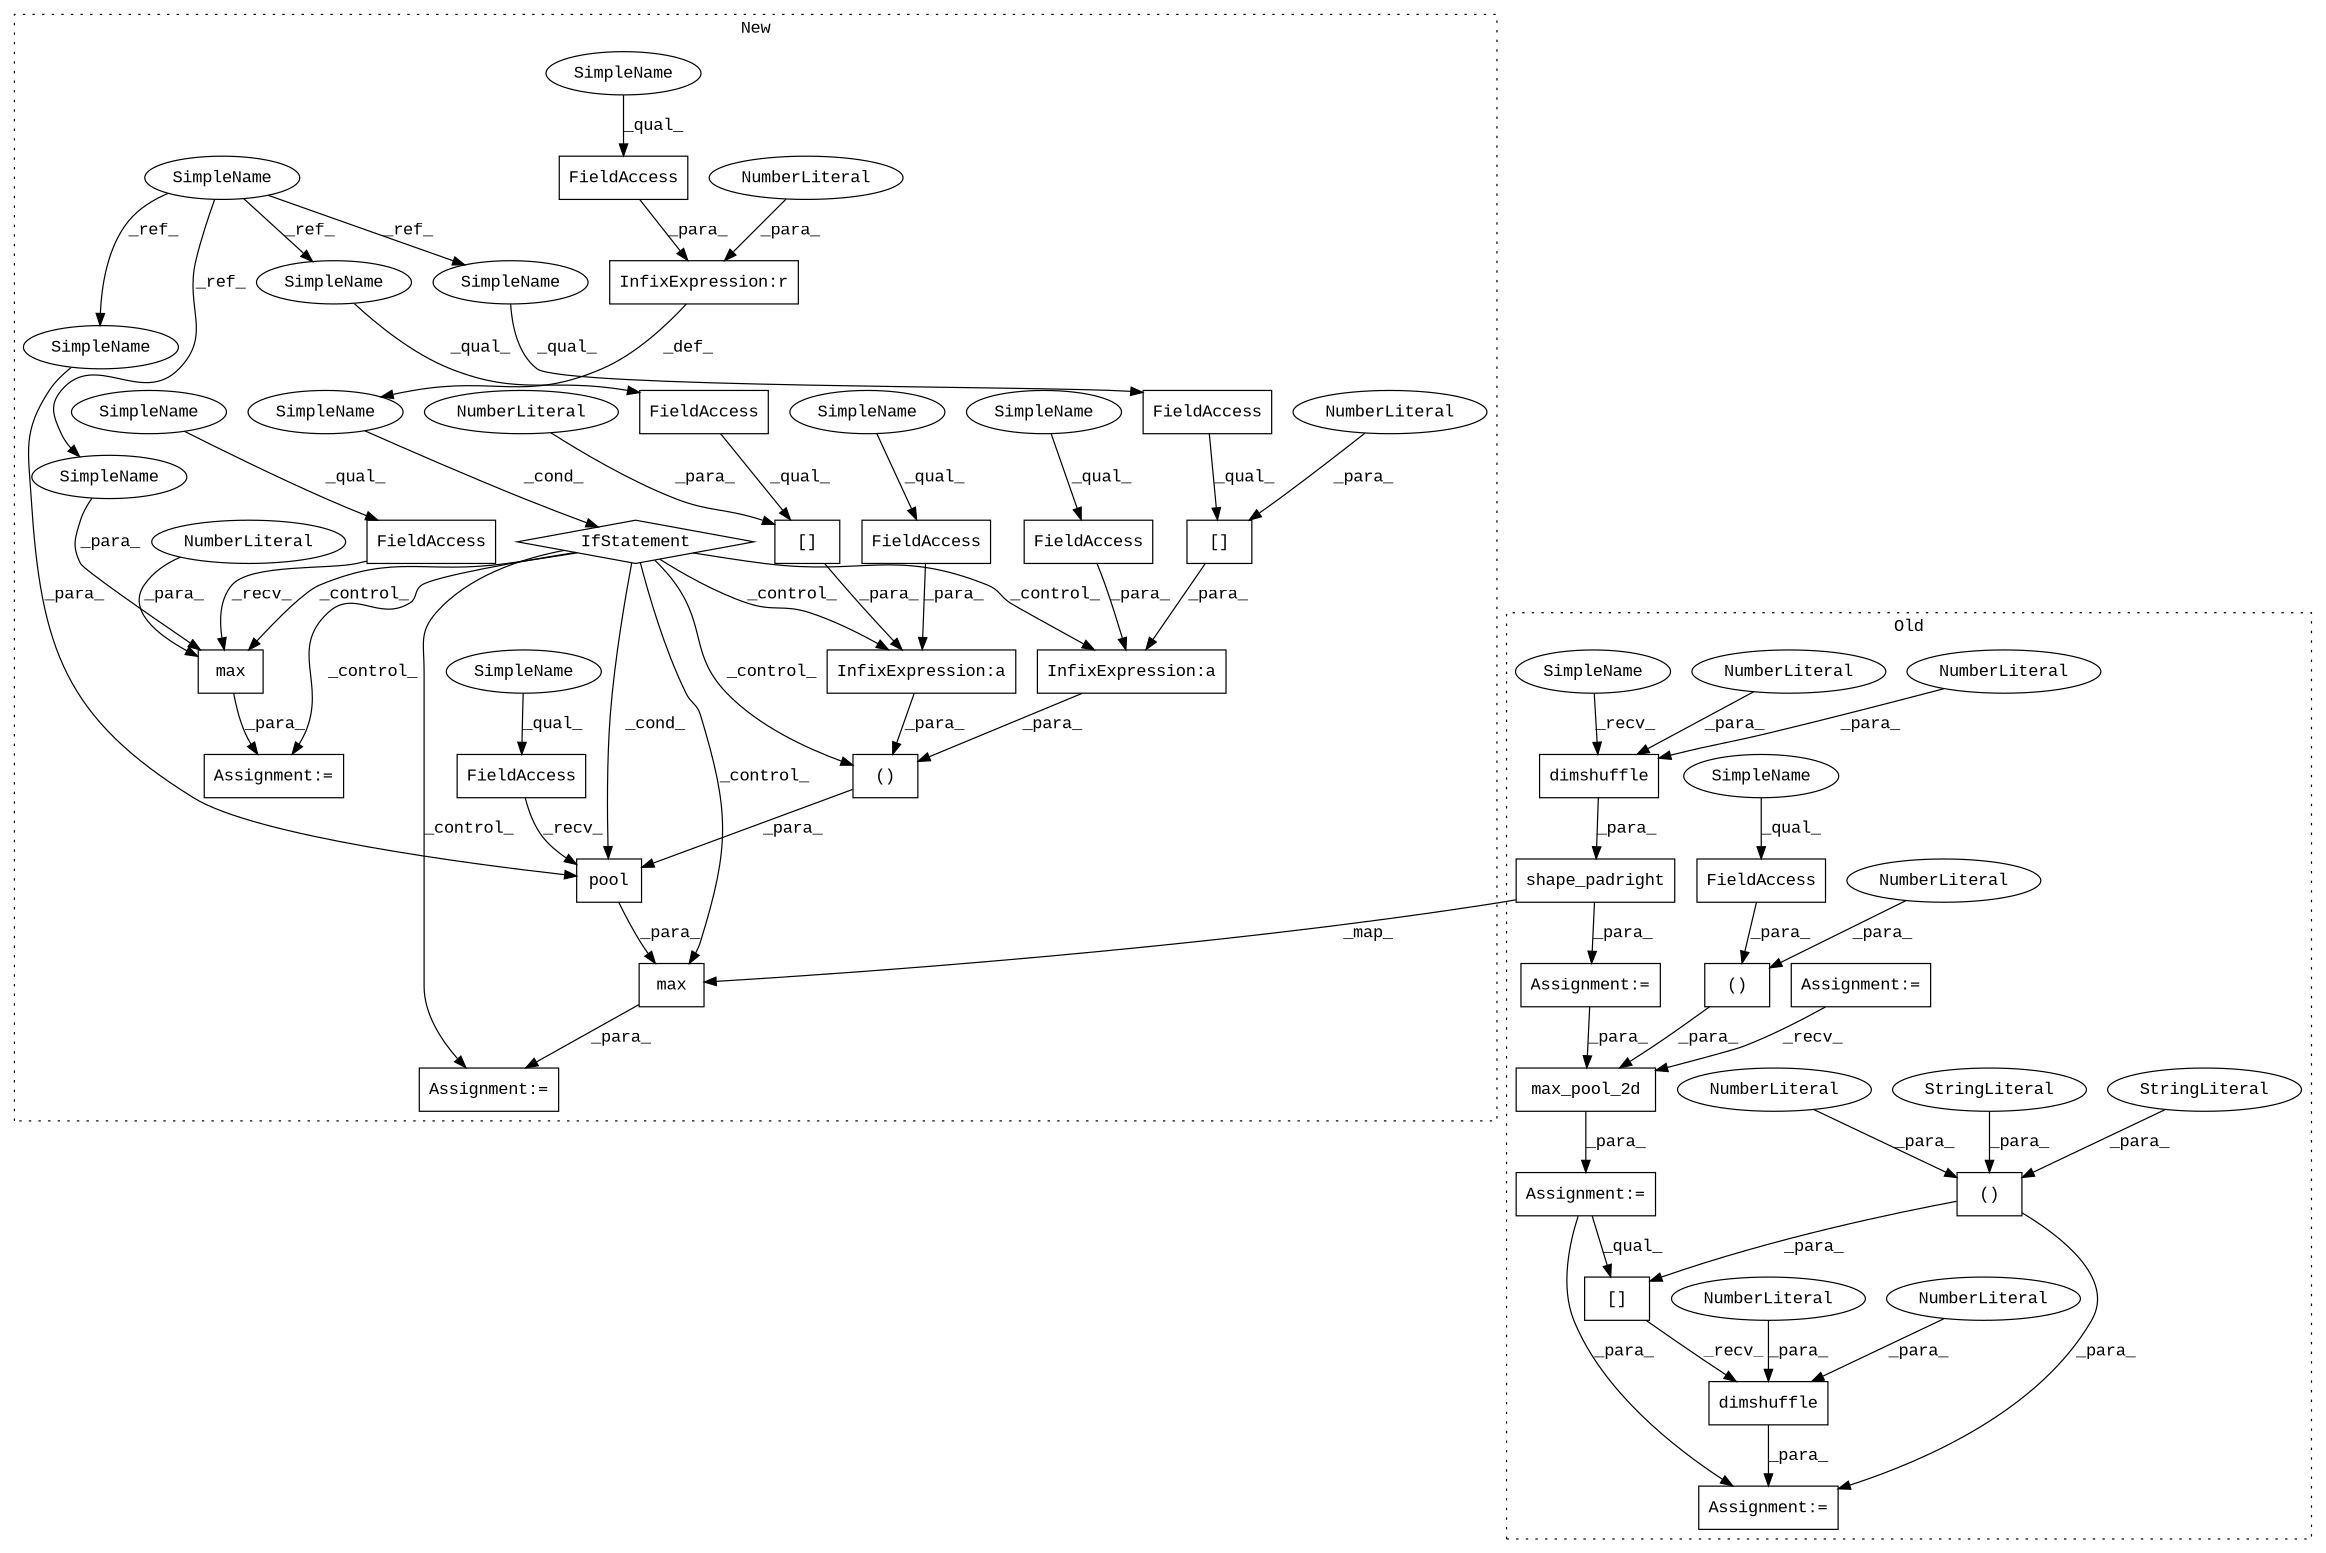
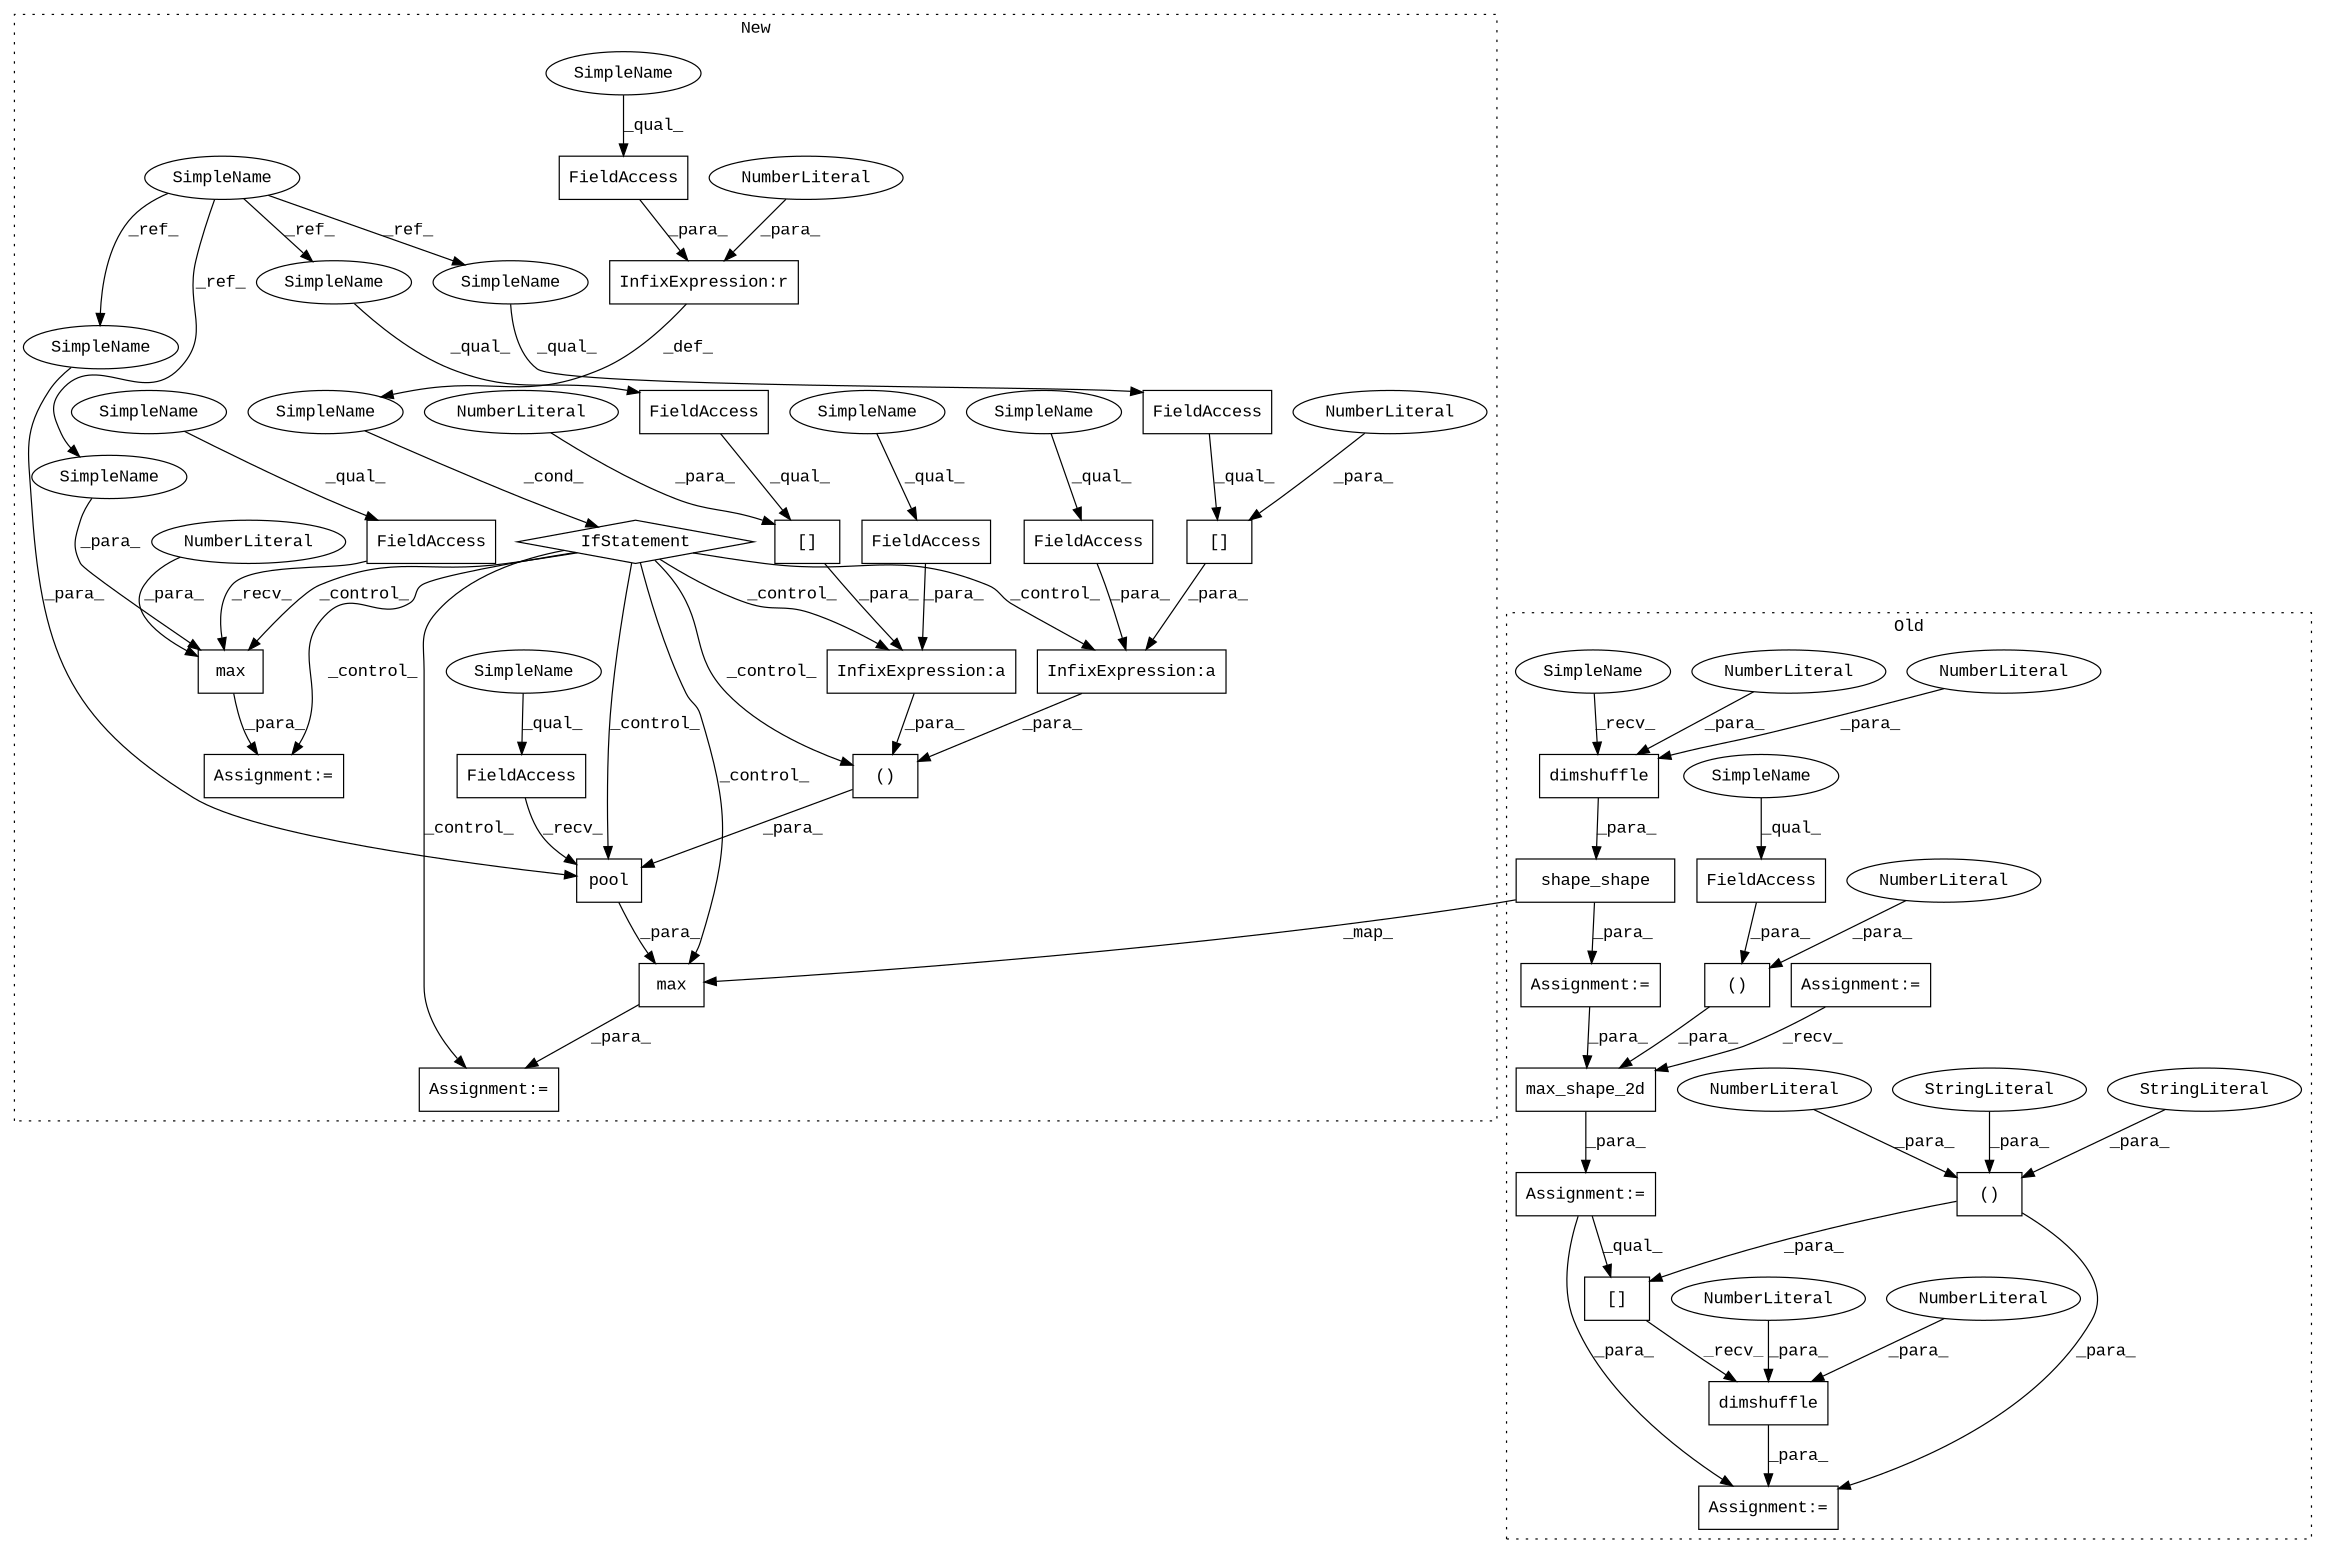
edge "IfStatement" -> "pool": label "_cond_" -> "_control_"
node "shape_padright": label "shape_padright" -> "shape_shape"
node "max_pool_2d": label "max_pool_2d" -> "max_shape_2d"
